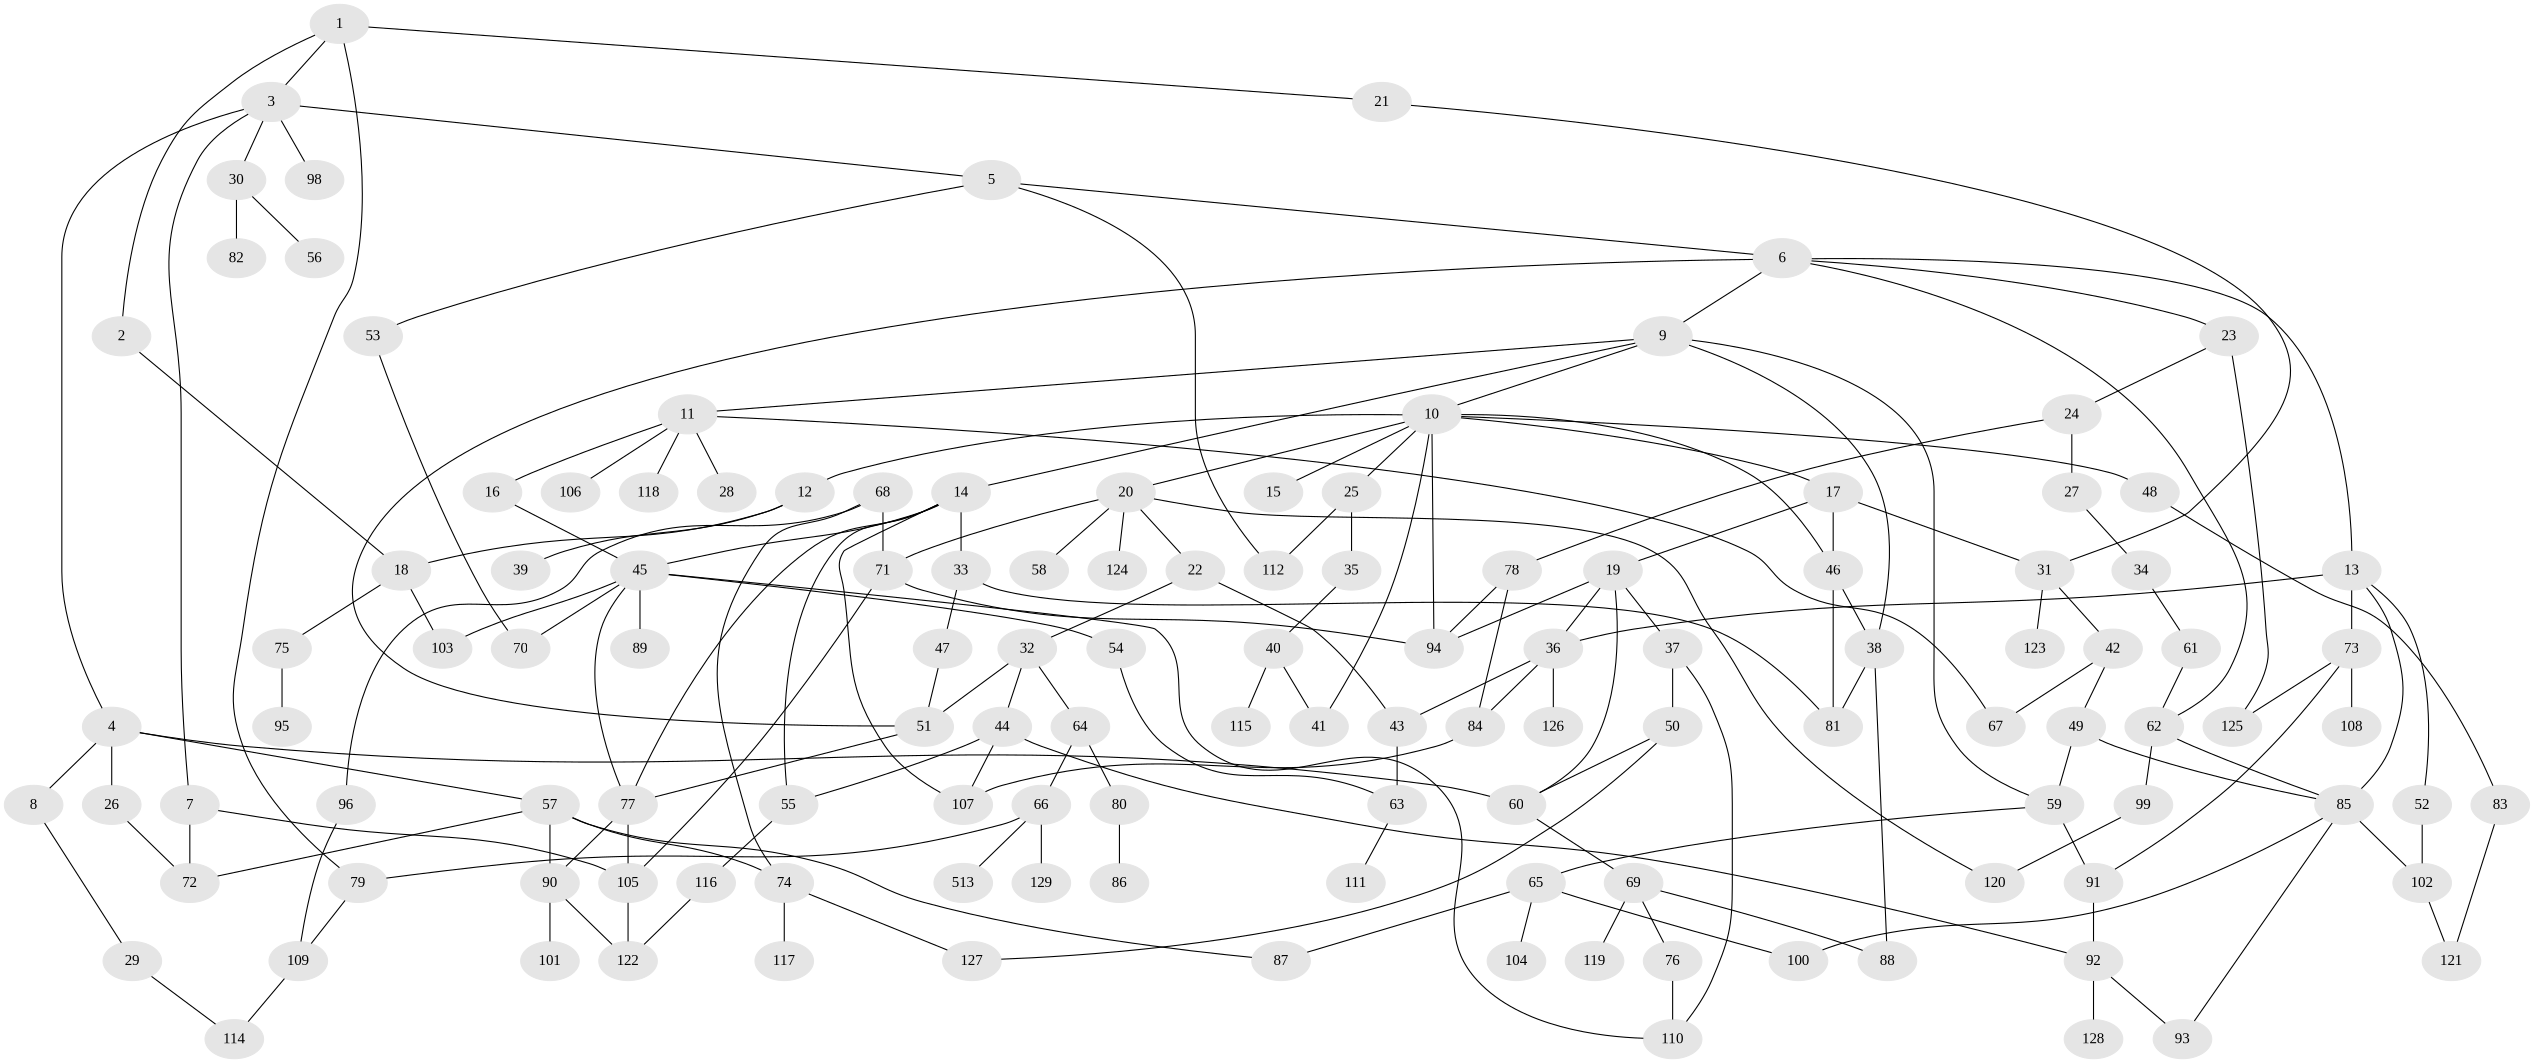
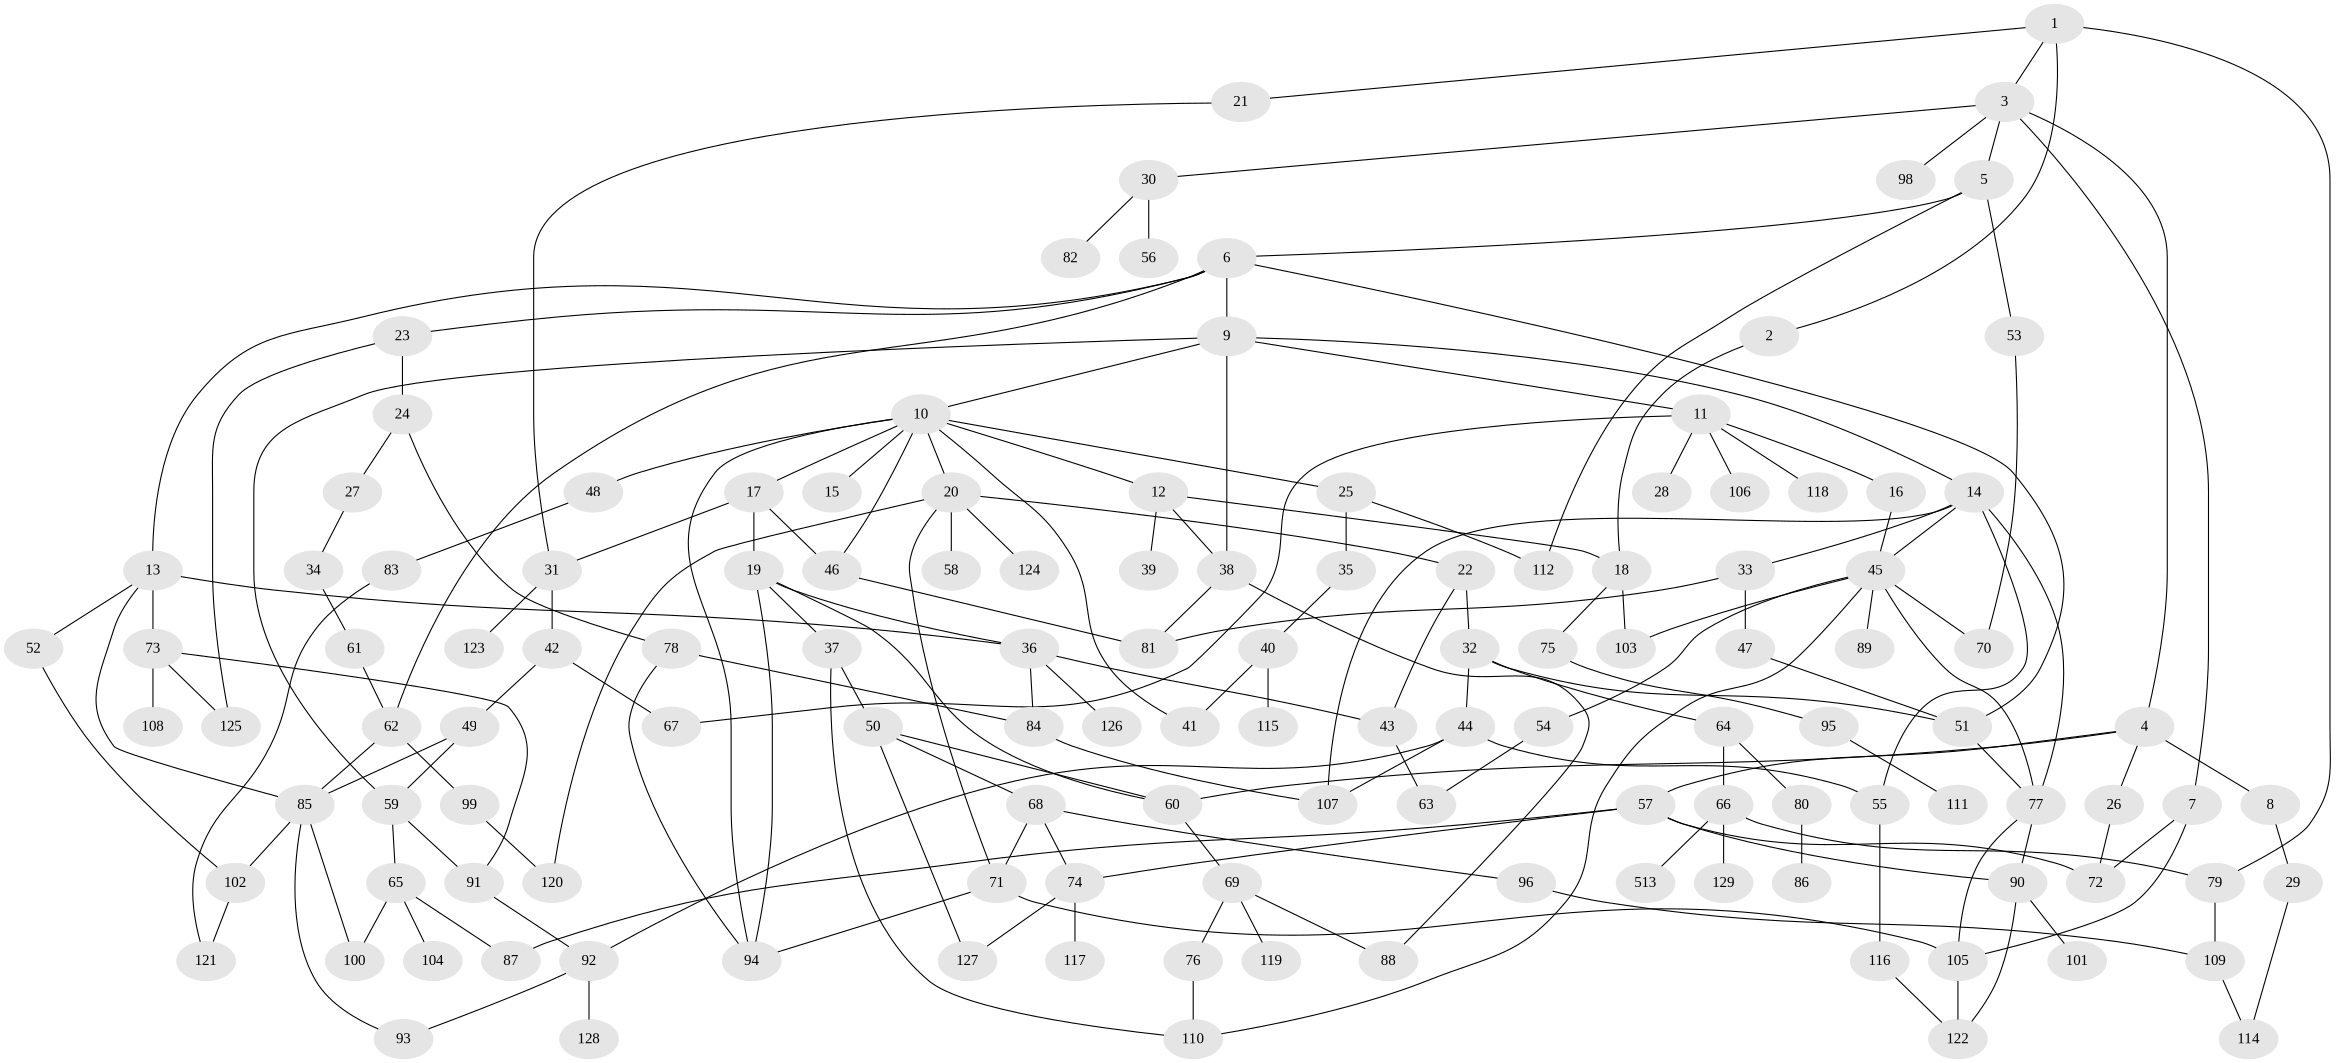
edge "46" -- "38": now "12" -- "38"
edge "50" -- "68": added
edge "63" -- "111": now "95" -- "111"
